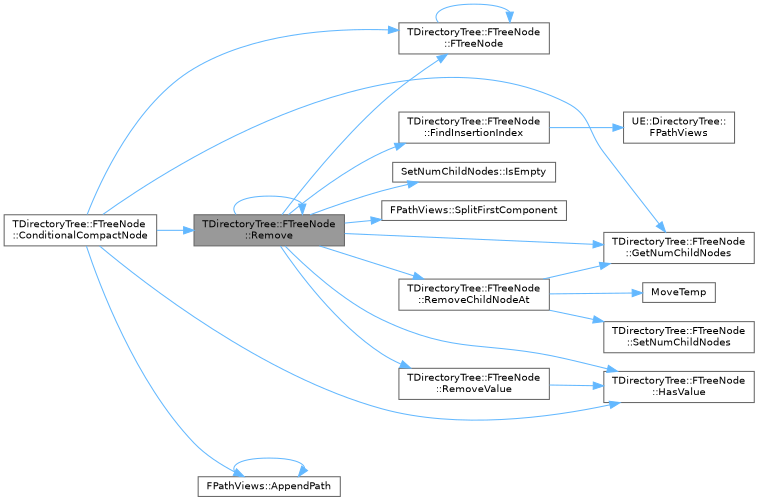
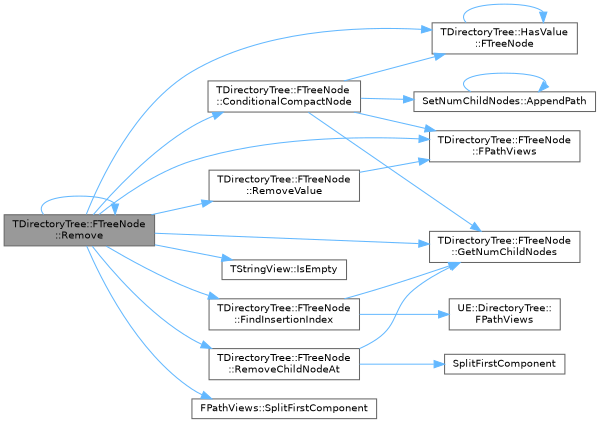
node "TDirectoryTree::FTreeNode ::FTreeNode": label "TDirectoryTree::FTreeNode ::FTreeNode" -> "TDirectoryTree::HasValue ::FTreeNode"
node "SetNumChildNodes::IsEmpty": label "SetNumChildNodes::IsEmpty" -> "TStringView::IsEmpty"
edge "TDirectoryTree::FTreeNode ::ConditionalCompactNode" -> "TDirectoryTree::FTreeNode ::Remove": reversed
edge "TDirectoryTree::FTreeNode ::FindInsertionIndex" -> "TDirectoryTree::FTreeNode ::GetNumChildNodes": added
node "MoveTemp": label "MoveTemp" -> "SplitFirstComponent"
node "TDirectoryTree::FTreeNode ::SetNumChildNodes": removed
node "TDirectoryTree::FTreeNode ::HasValue": label "TDirectoryTree::FTreeNode ::HasValue" -> "TDirectoryTree::FTreeNode ::FPathViews"
node "FPathViews::AppendPath": label "FPathViews::AppendPath" -> "SetNumChildNodes::AppendPath"
